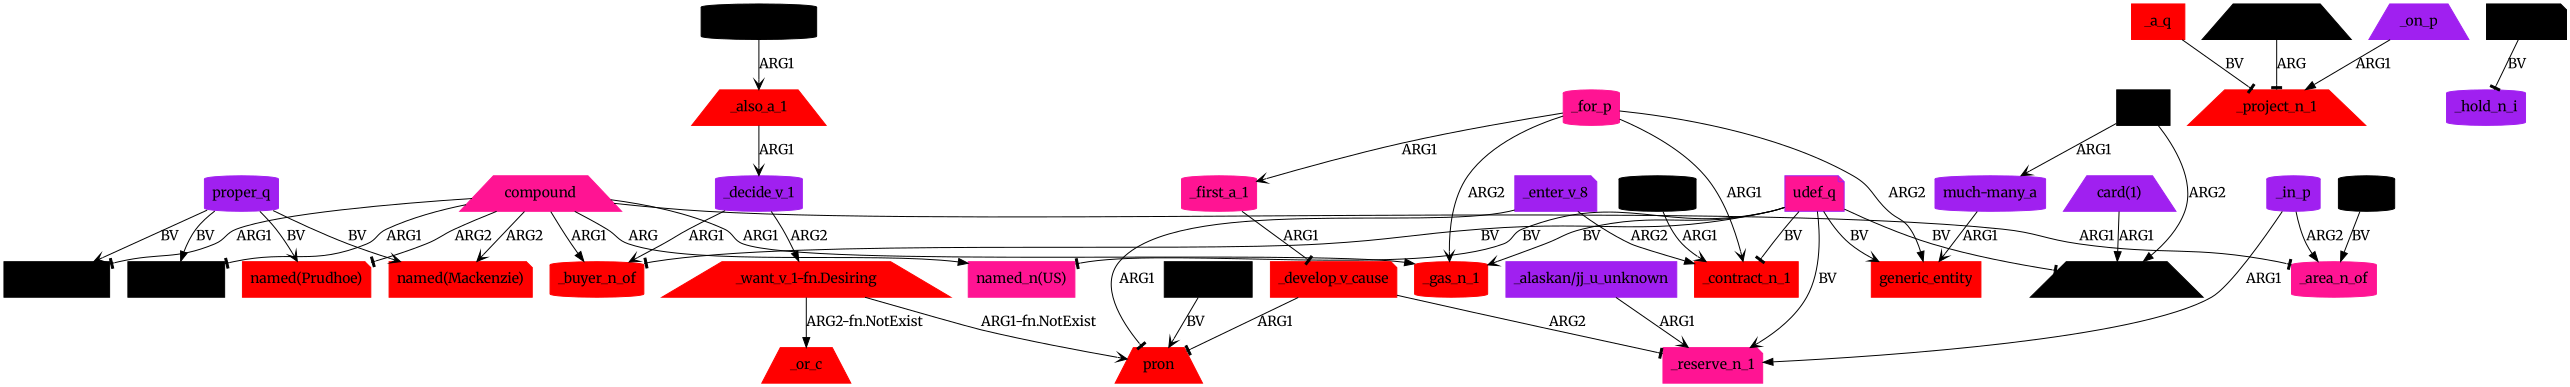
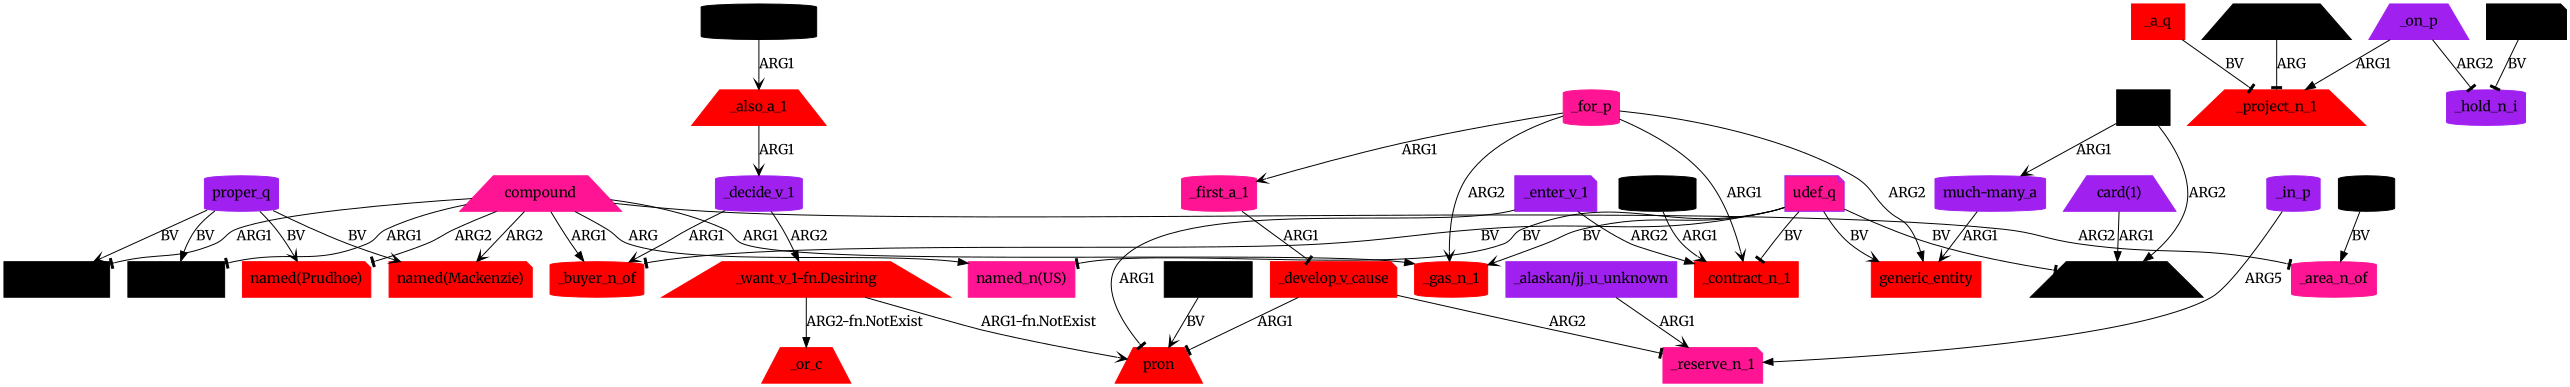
edge "_on_p" -> "_hold_n_i": added, label "ARG2"
node "_enter_v_8": label "_enter_v_8" -> "_enter_v_1"
edge "_in_p" -> "_area_n_of": removed, label "ARG2"
edge "compound" -> "_area_n_of": label "ARG1" -> "ARG2"
edge "_in_p" -> "_reserve_n_1": label "ARG1" -> "ARG5"
edge "udef_q" -> "_reserve_n_1": removed, label "BV"
